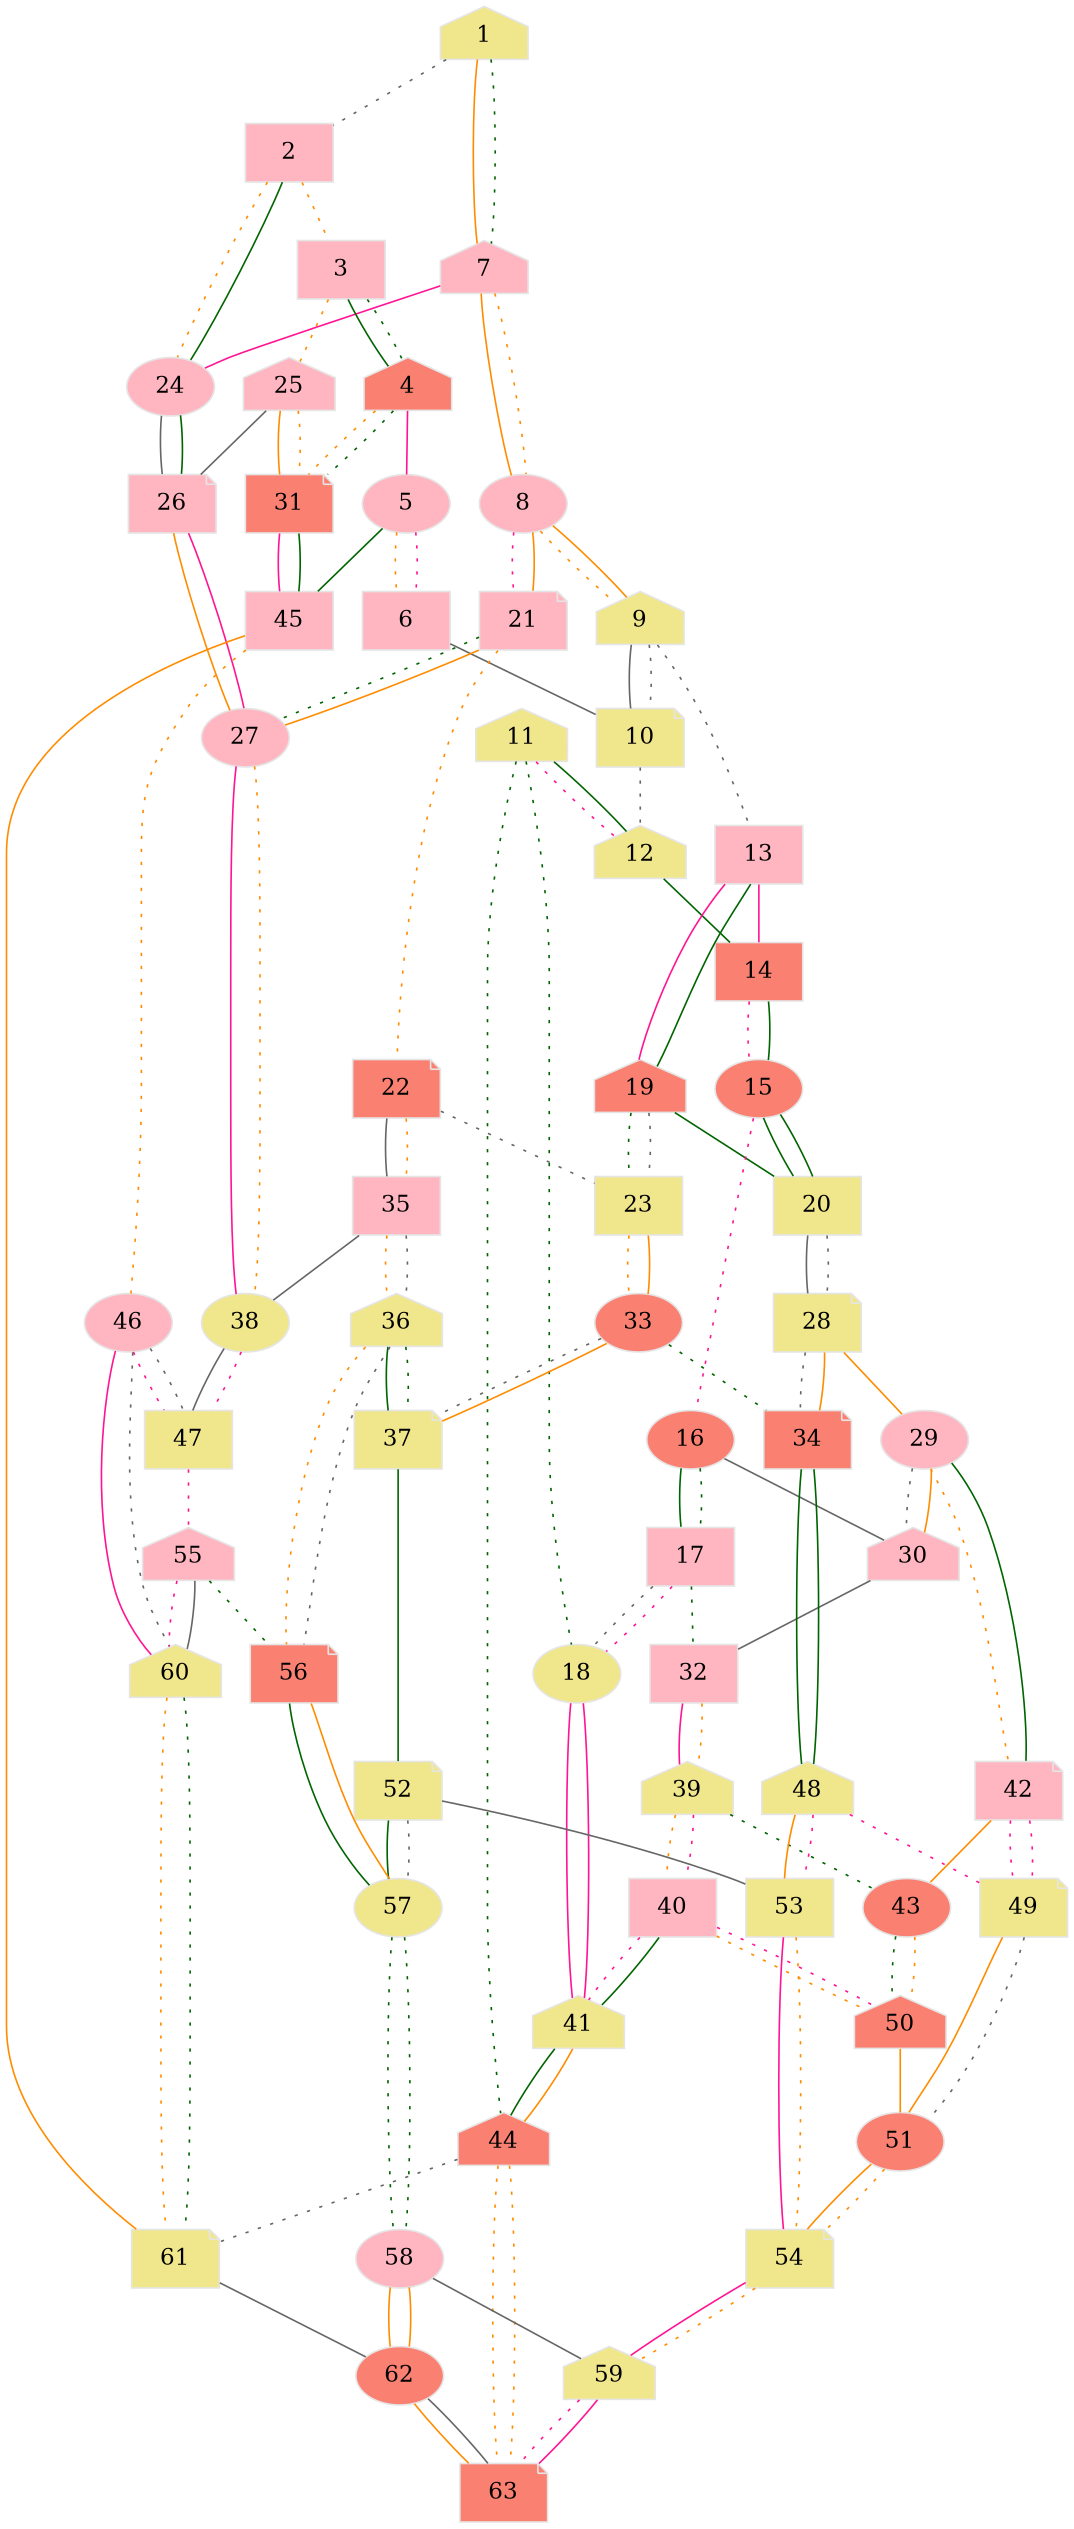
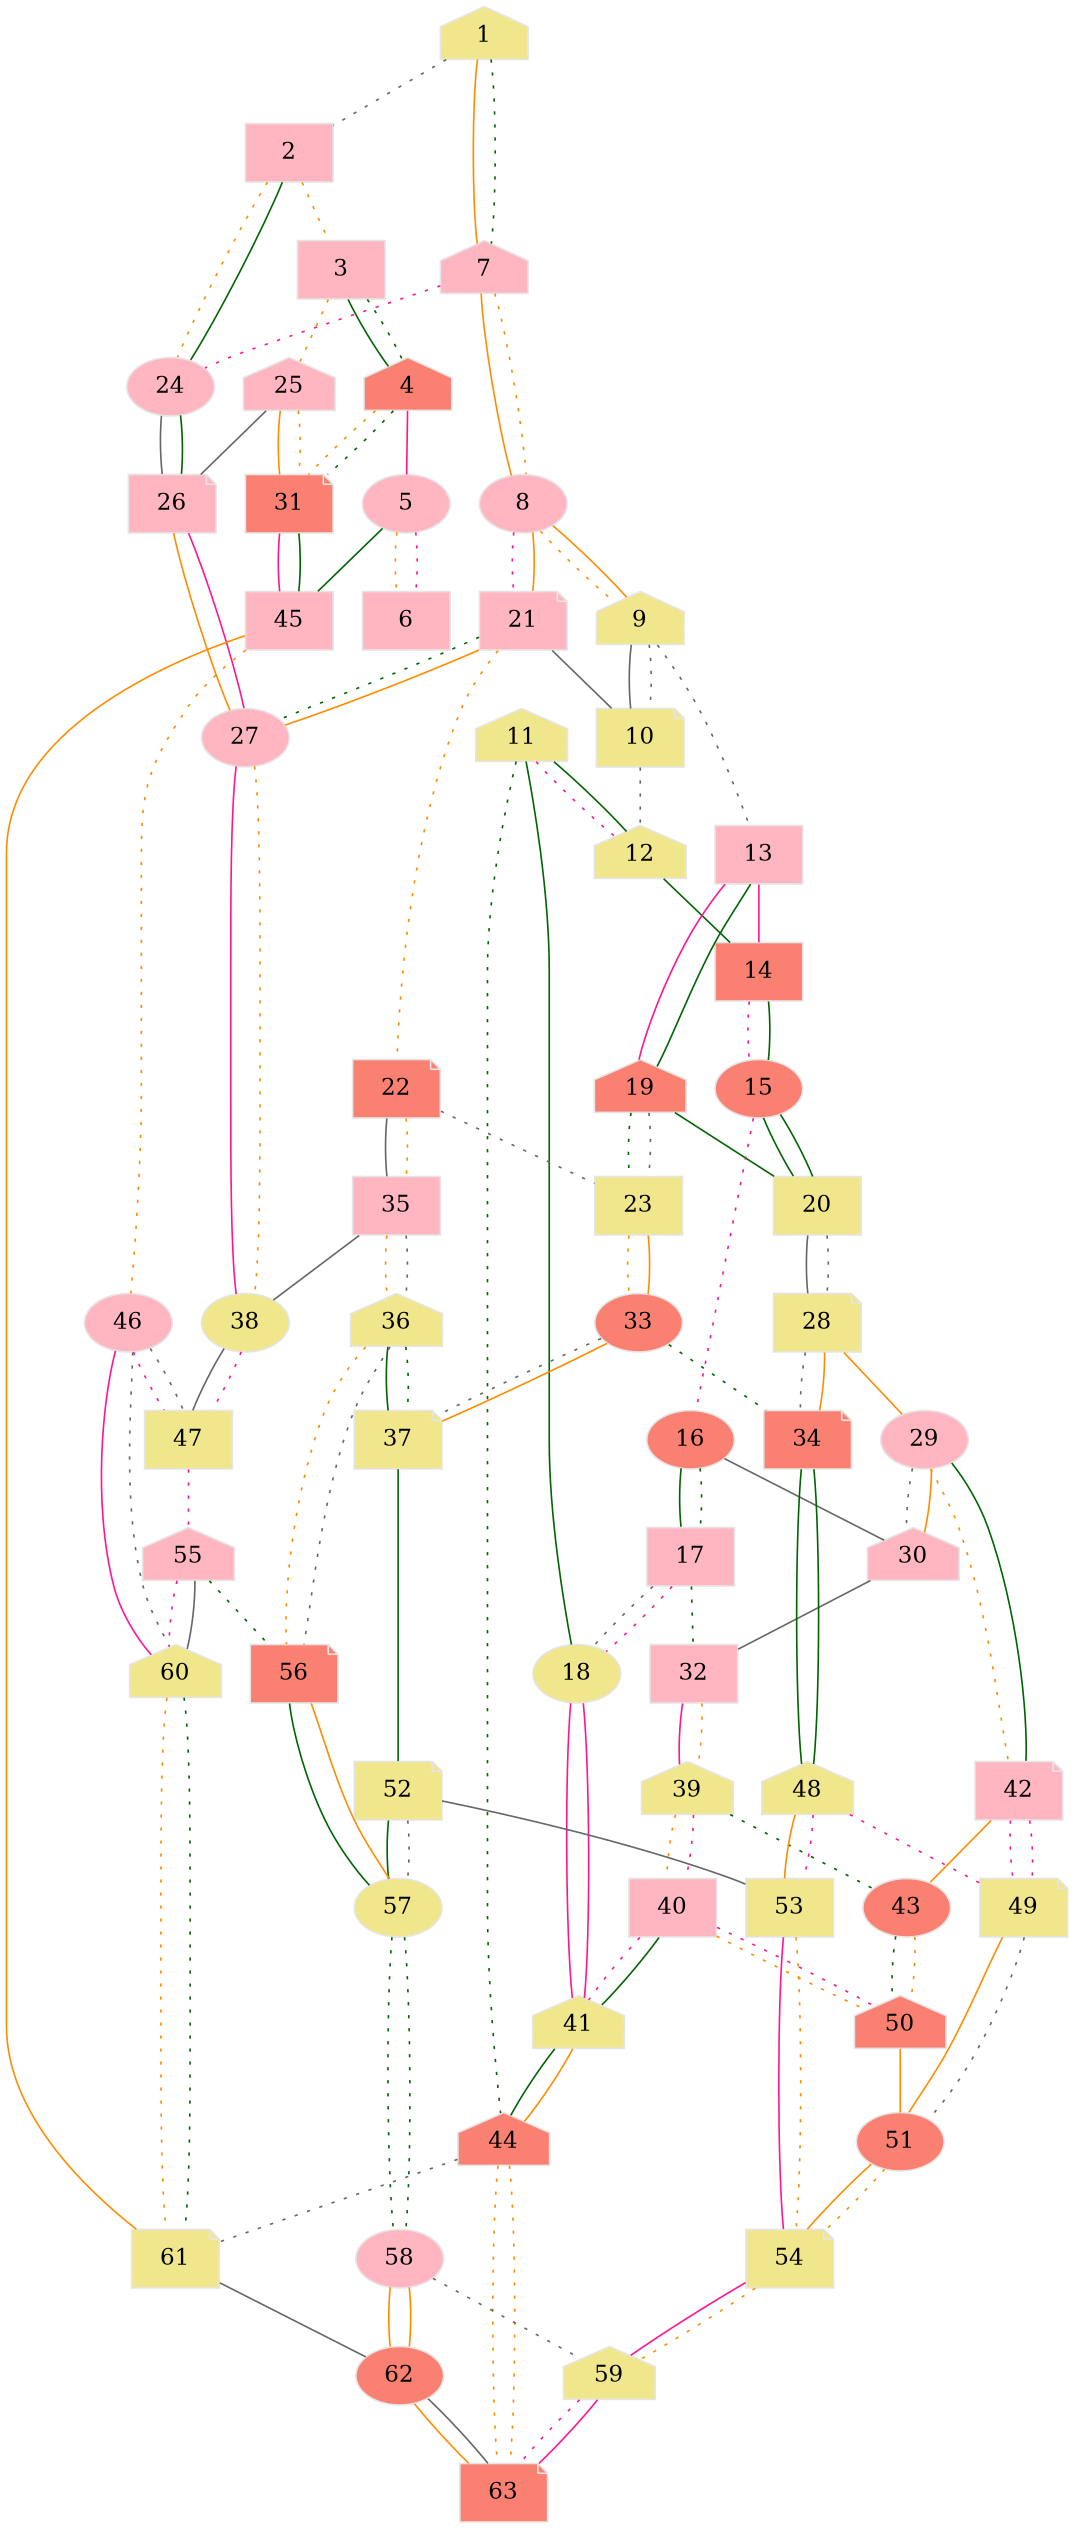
edge "7" -- "24": style solid -> dotted
edge "6" -- "10": now "21" -- "10"
edge "11" -- "18": style dotted -> solid
edge "58" -- "59": style solid -> dotted
